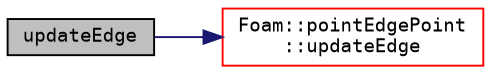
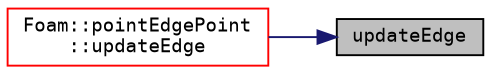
edge "updateEdge" -> "Foam::pointEdgePoint ::updateEdge": reversed
